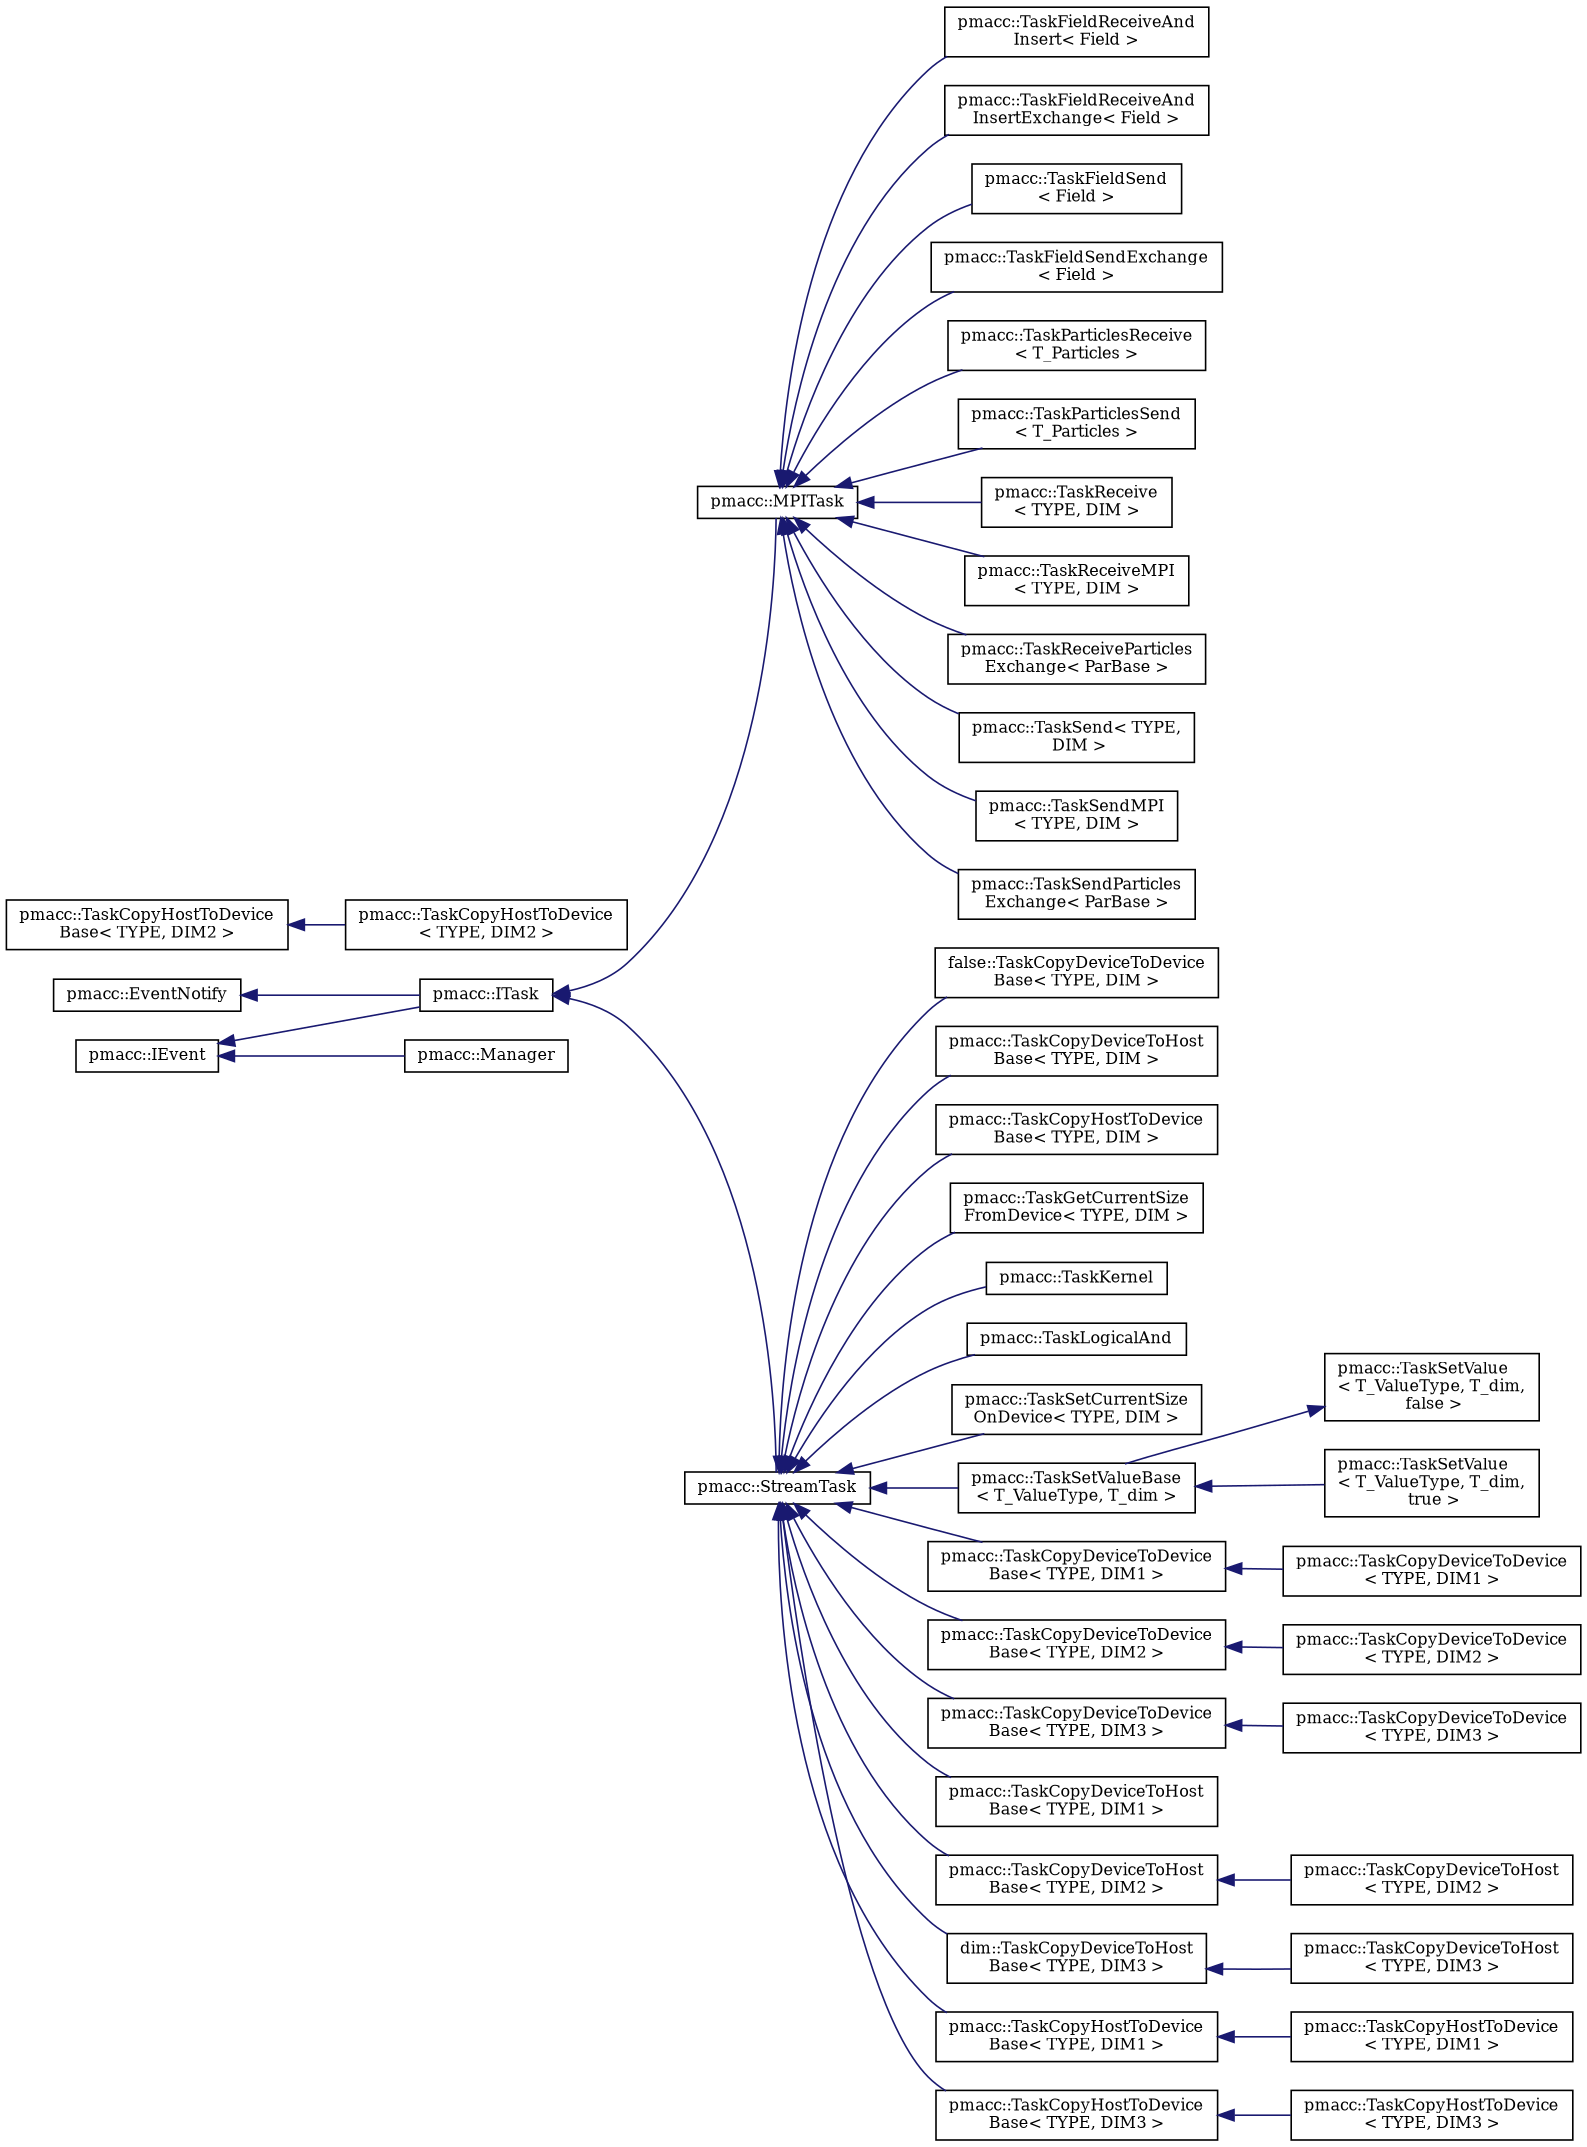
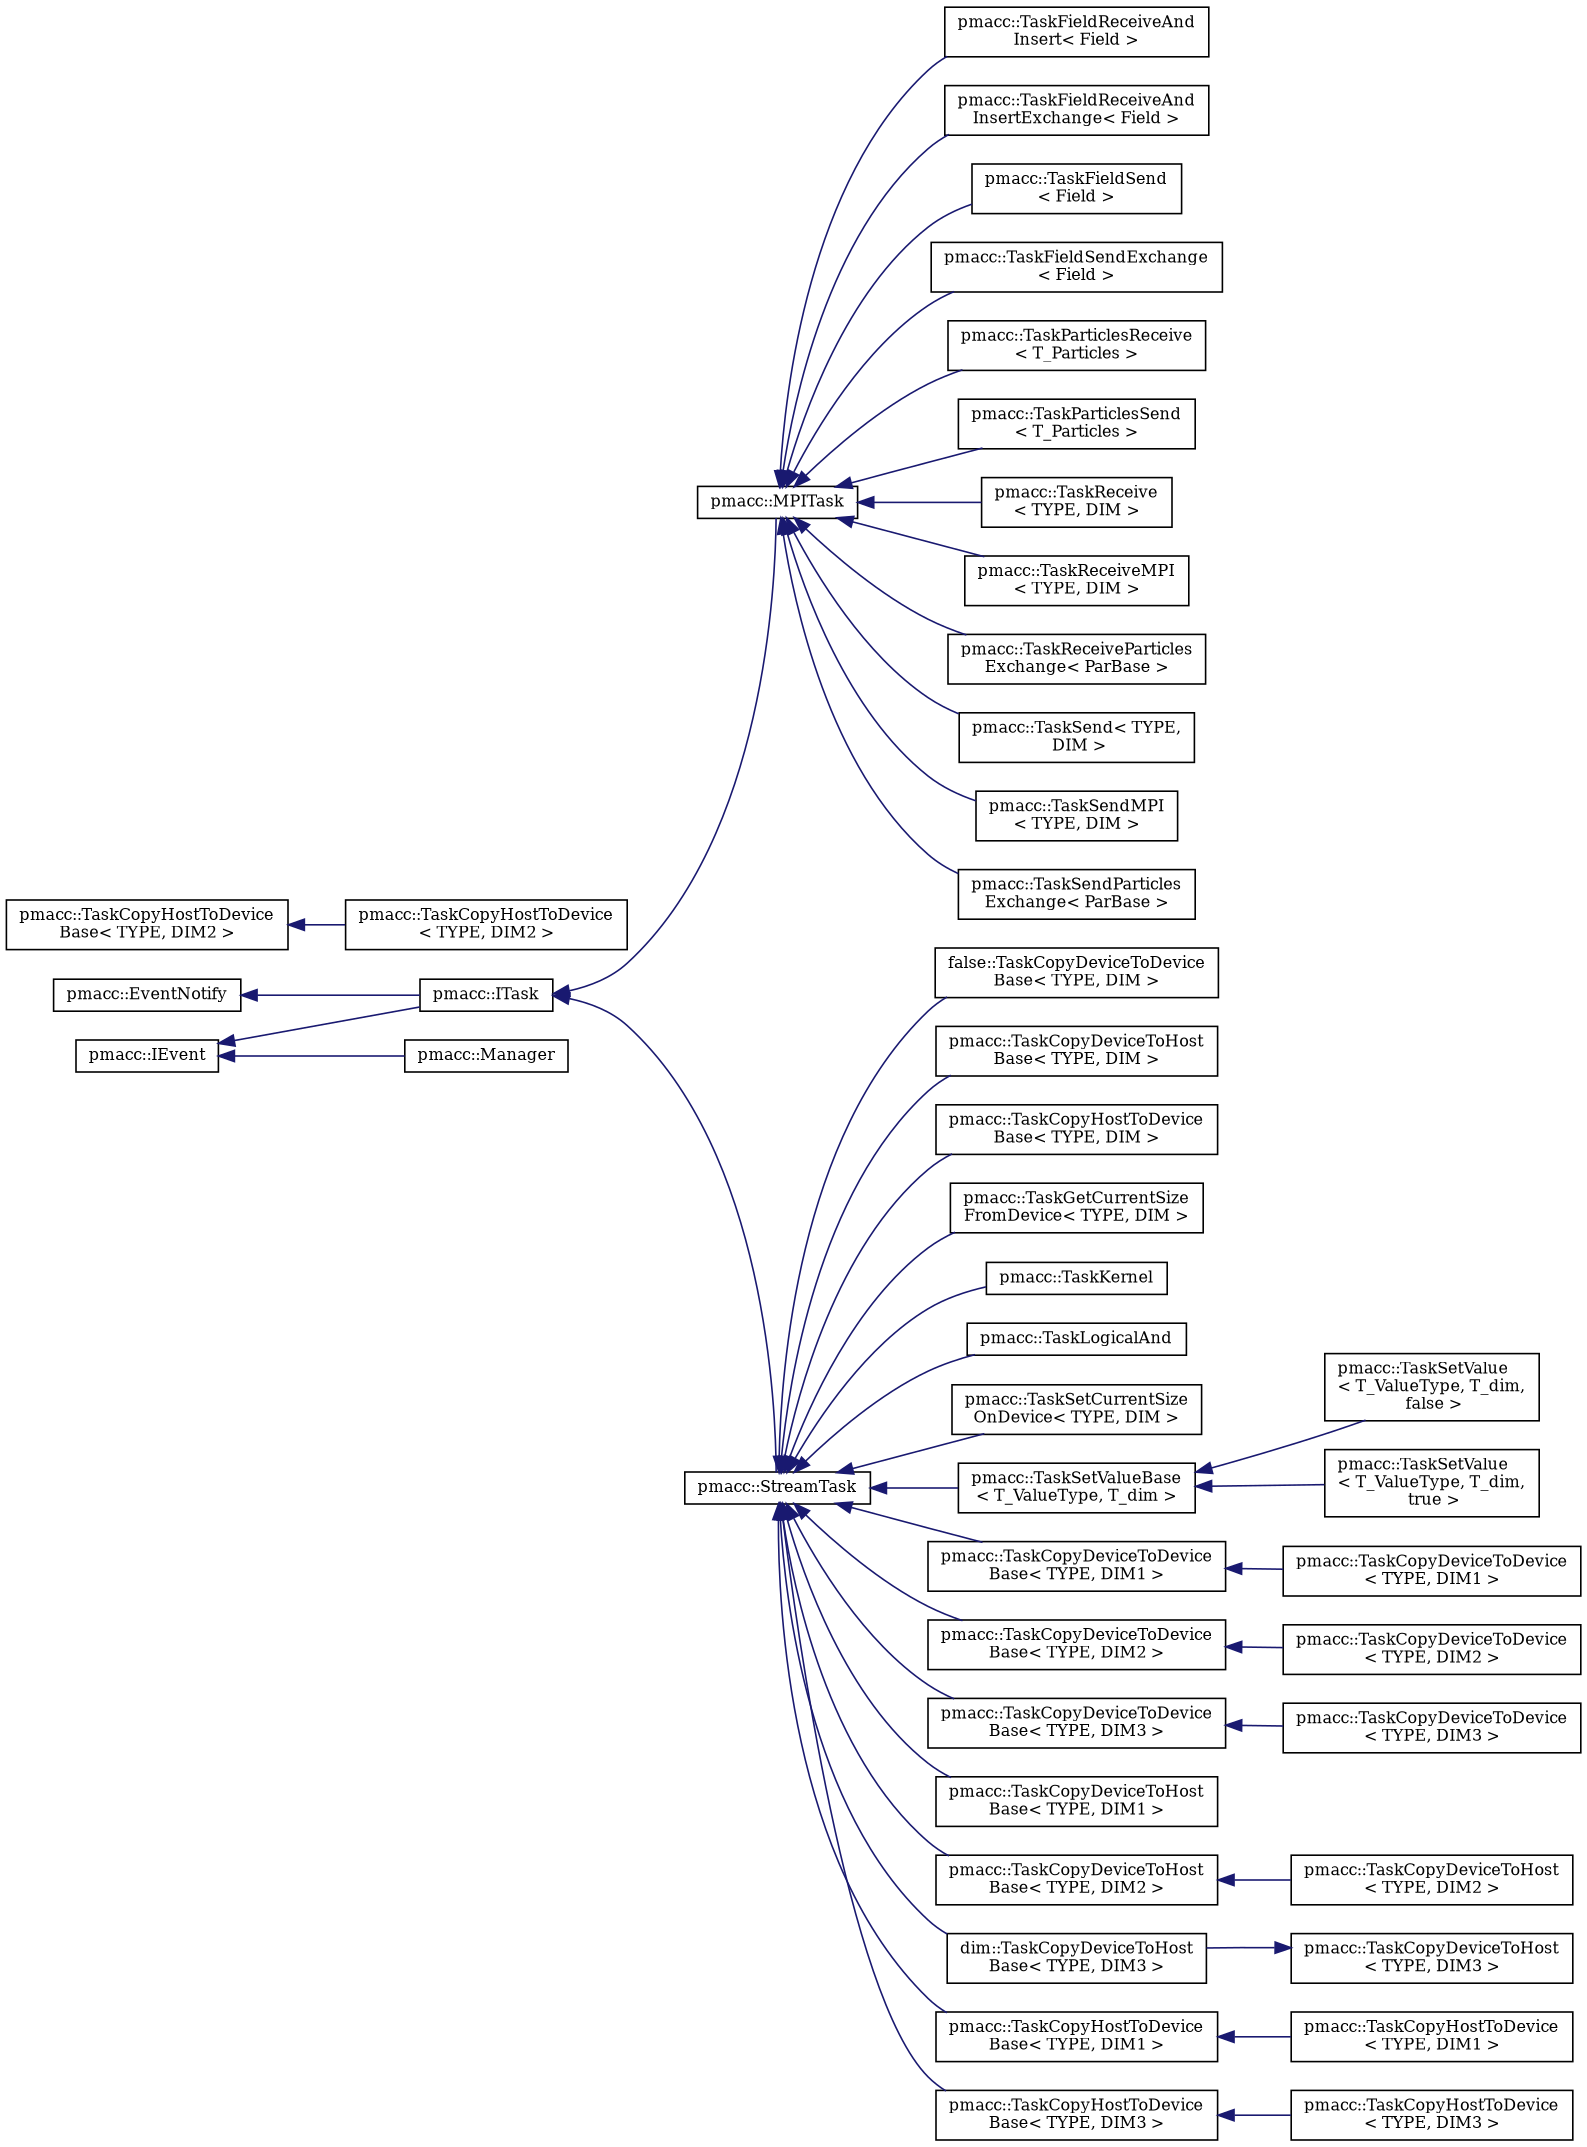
edge "pmacc::TaskSetValueBase < T_ValueType, T_dim >" -> "pmacc::TaskSetValue < T_ValueType, T_dim, false >": reversed
edge "pmacc::TaskCopyDeviceToHost < TYPE, DIM3 >" -> "dim::TaskCopyDeviceToHost Base< TYPE, DIM3 >": reversed
